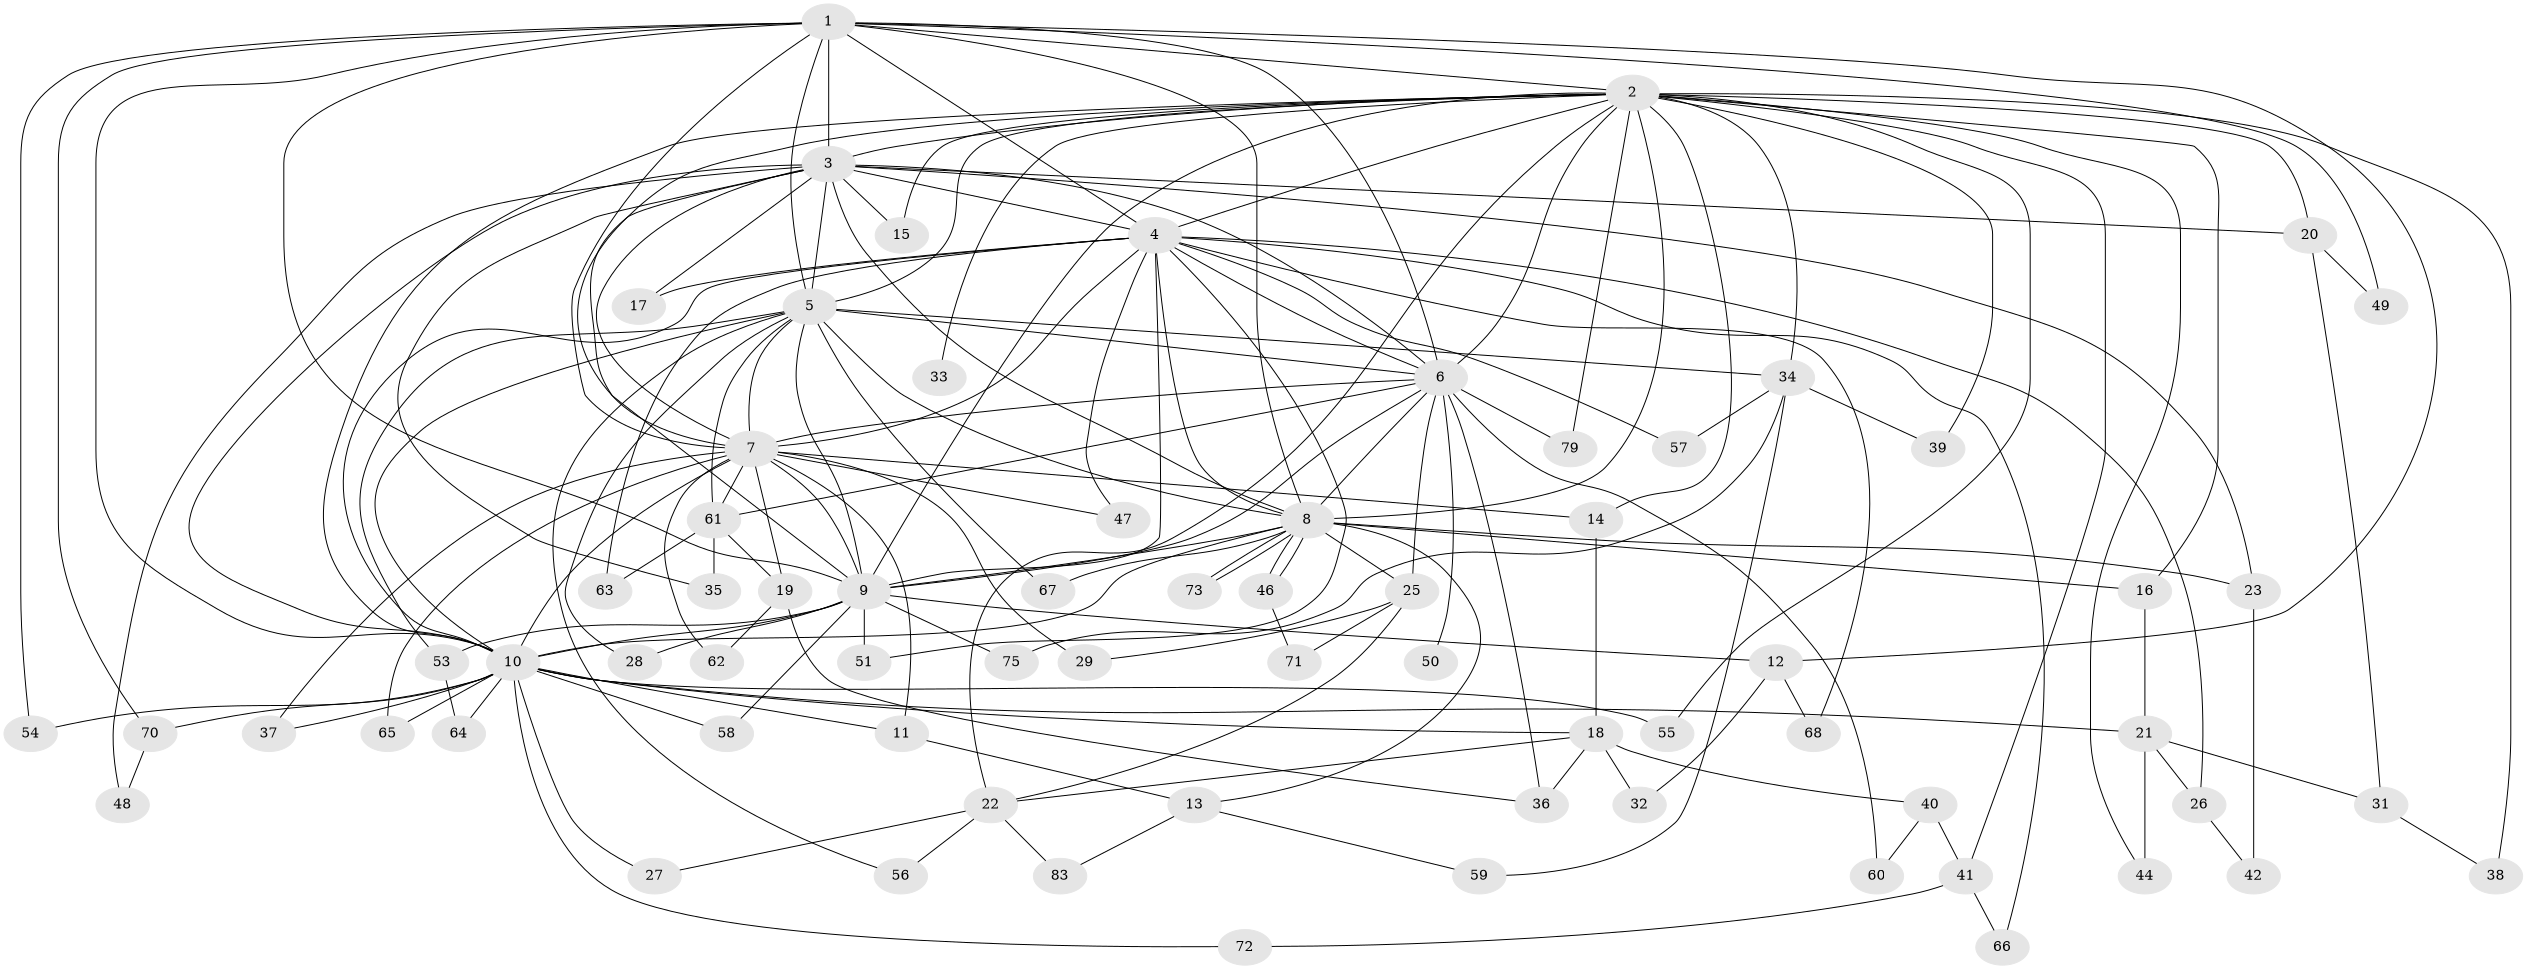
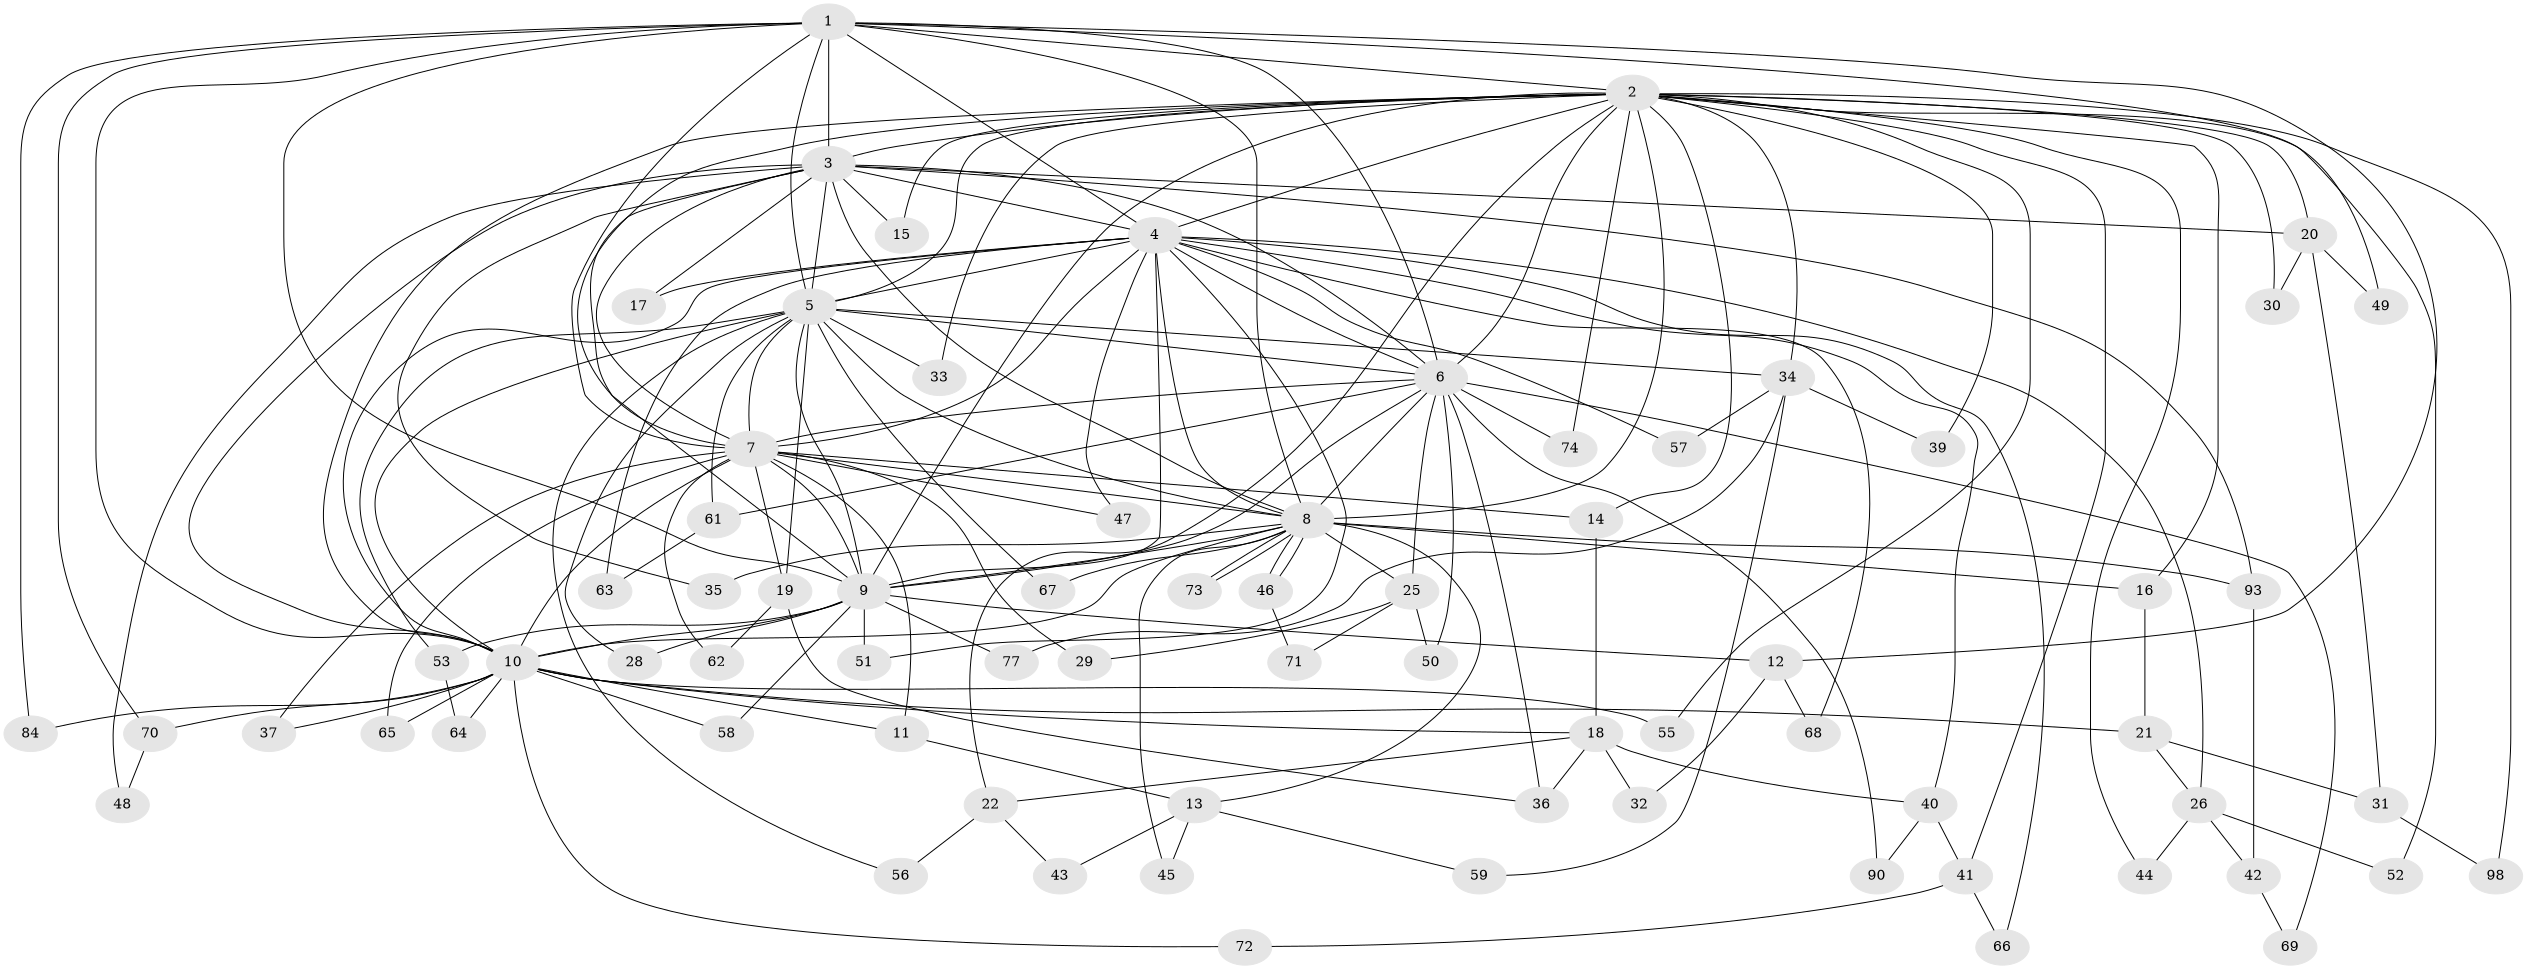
edge "4" -- "5": added
node "30": added
edge "5" -- "33": added
edge "4" -- "40": added
node "79": label "79" -> "74"
edge "7" -- "61": now "7" -- "8"
edge "61" -- "19": now "5" -- "19"
edge "61" -- "35": now "8" -- "35"
node "23": label "23" -> "93"
node "75": label "75" -> "77"
node "54": label "54" -> "84"
edge "25" -- "22": now "25" -- "50"
edge "21" -- "44": now "26" -- "44"
node "27": removed
node "83": label "83" -> "43"
node "45": added
node "60": label "60" -> "90"
node "52": added
node "38": label "38" -> "98"
node "69": added
